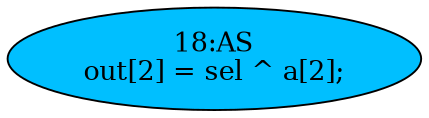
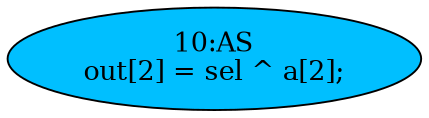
node "18:AS out[2] = sel ^ a[2];": label "18:AS out[2] = sel ^ a[2];" -> "10:AS out[2] = sel ^ a[2];"
